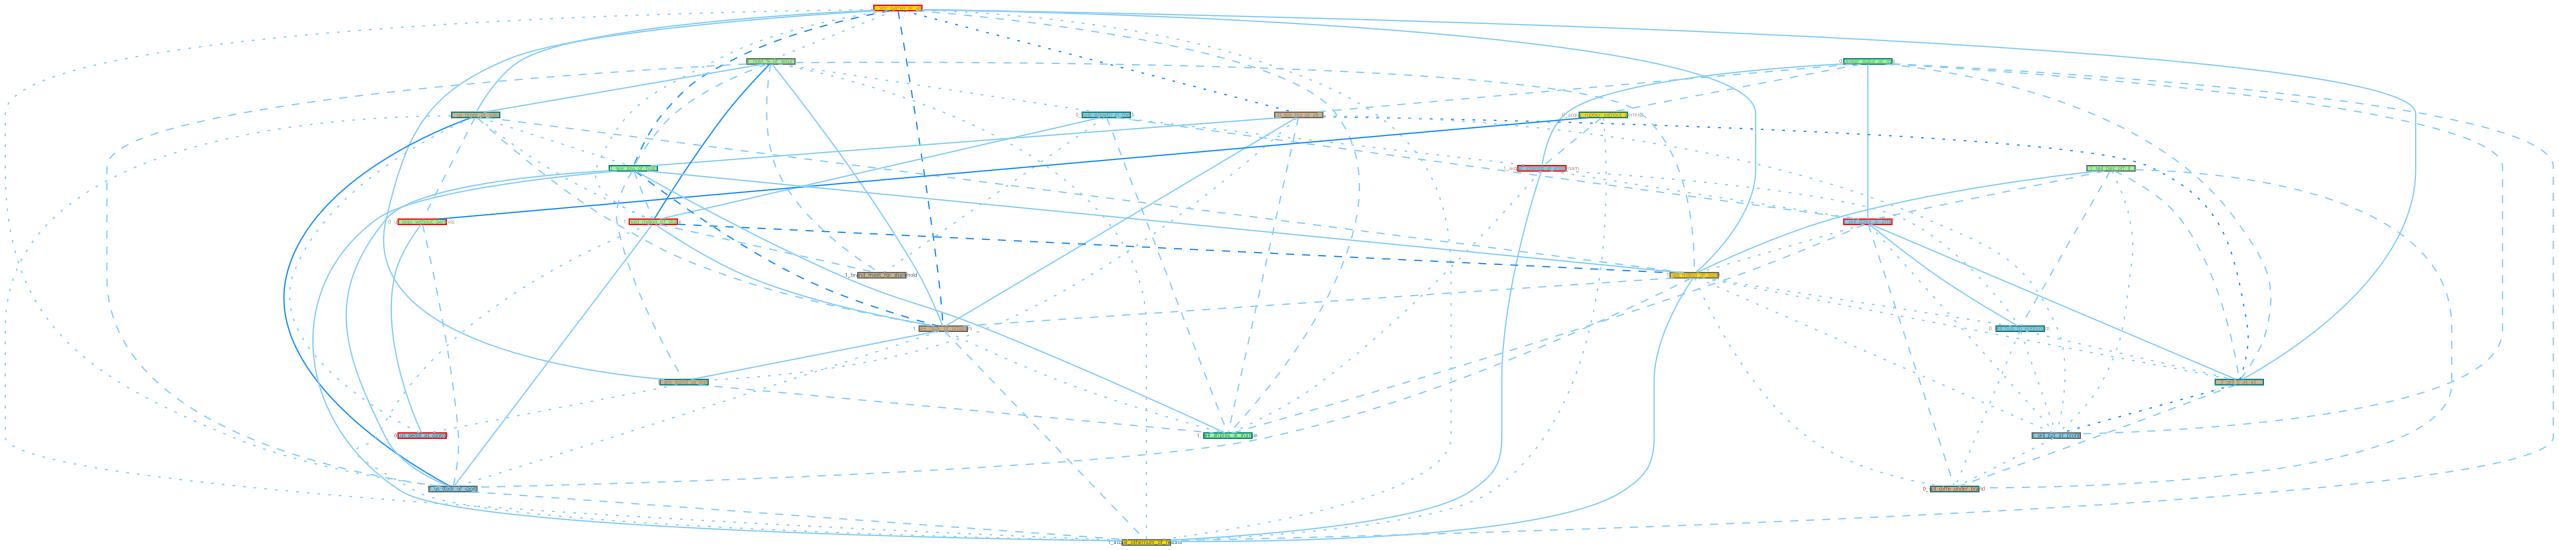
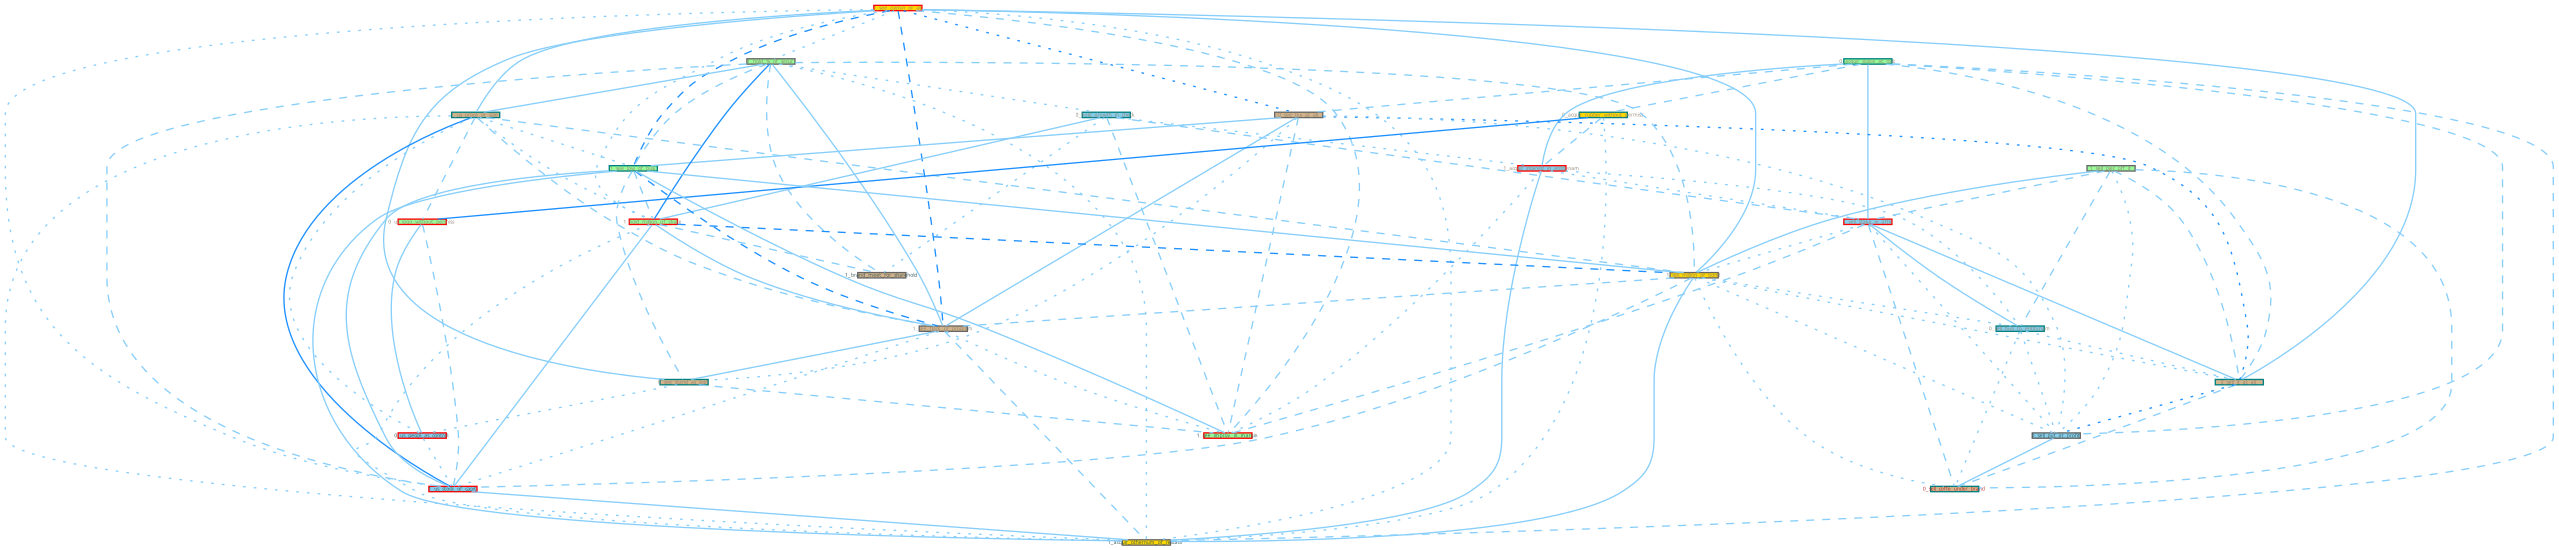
node "1_see_improv_in_margin": color teal -> red
edge "0_sell_put_at_profit" -- "0_sell_coffe_under_brand": style dotted -> solid
edge "0_us_peopl_as_control" -- "1_us_stock_of_capit": added
node "1_us_stock_of_capit": color gray40 -> red
edge "1_us_stock_of_capit" -- "1_acquir_othernum_of_restaur": style dashed -> solid
